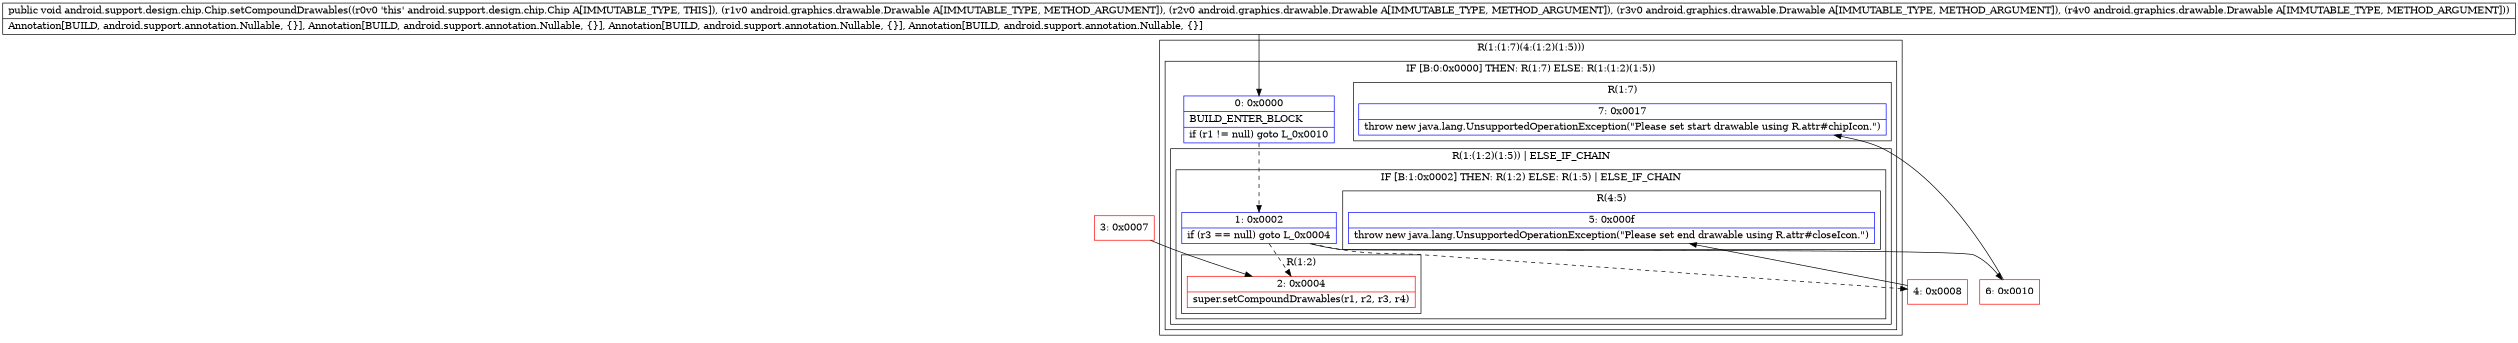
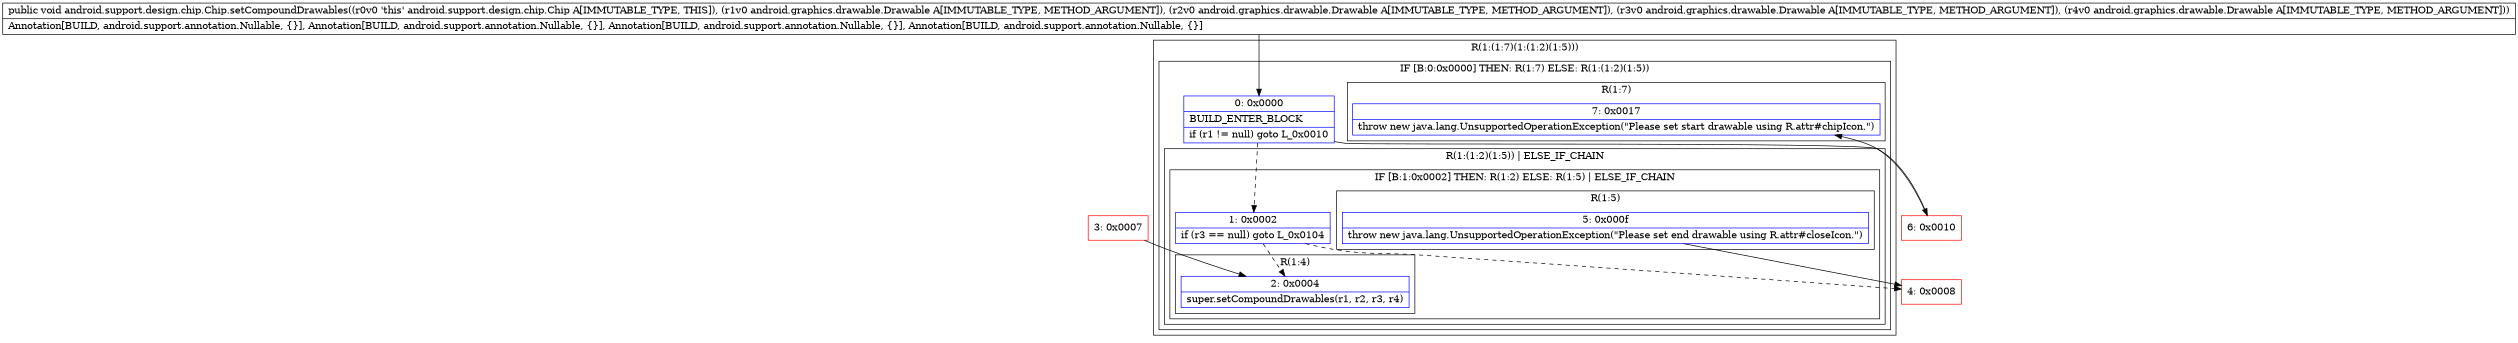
cluster "R(1:(1:7)(4:(1:2)(1:5)))": label "R(1:(1:7)(4:(1:2)(1:5)))" -> "R(1:(1:7)(1:(1:2)(1:5)))"
cluster "R(4:5)": label "R(4:5)" -> "R(1:5)"
node "1: 0x0002": text "if (r3 == null) goto L_0x0004" -> "if (r3 == null) goto L_0x0104"
edge "1: 0x0002" -> "6: 0x0010": now "0: 0x0000" -> "6: 0x0010"
cluster "R(1:2)": label "R(1:2)" -> "R(1:4)"
edge "4: 0x0008" -> "5: 0x000f": reversed
node "2: 0x0004": color red -> blue
